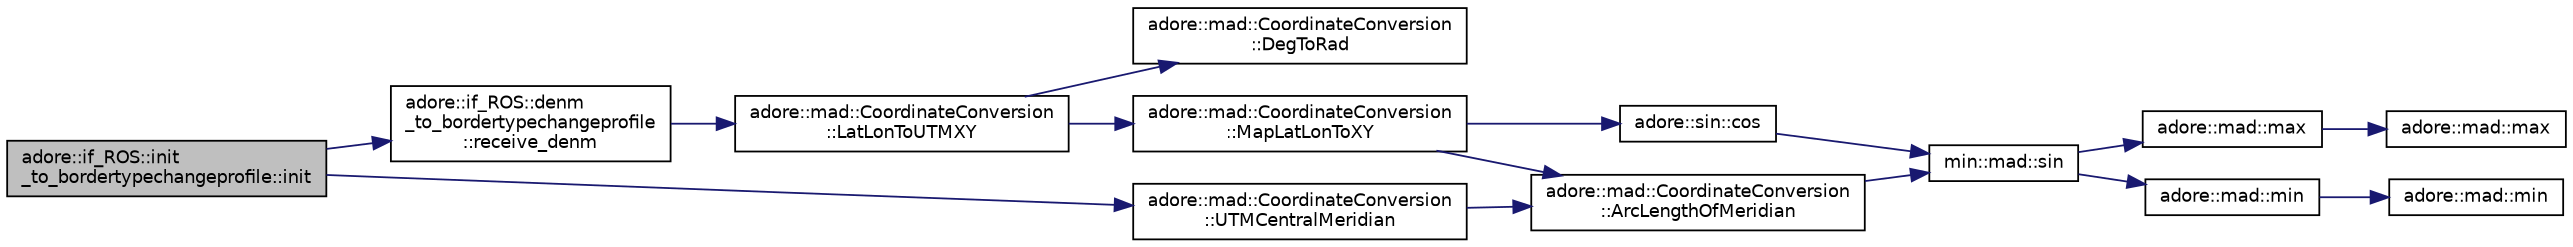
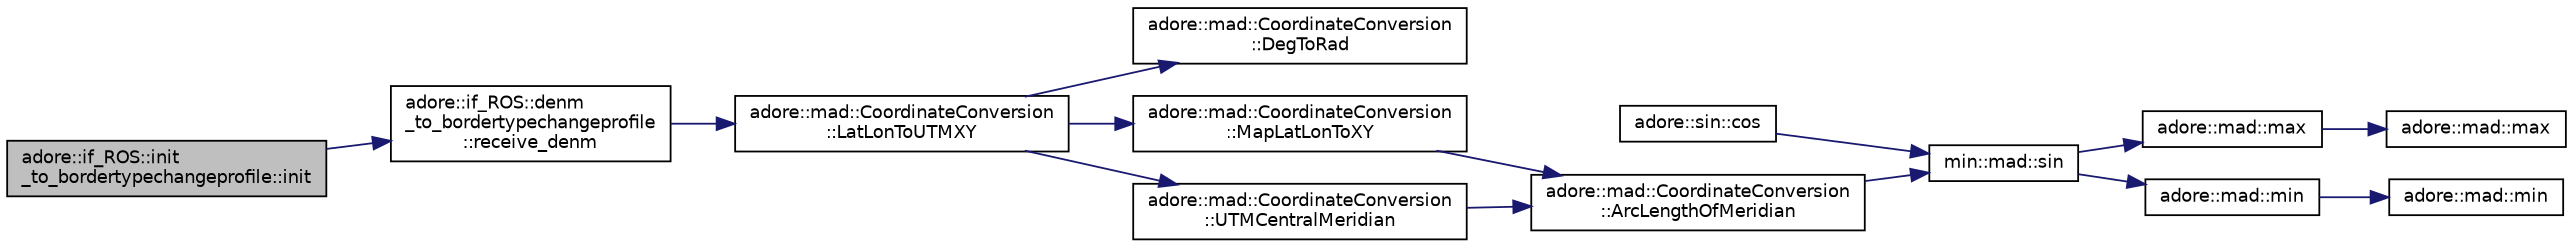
edge "adore::mad::CoordinateConversion ::MapLatLonToXY" -> "adore::sin::cos": removed
edge "adore::if_ROS::init _to_bordertypechangeprofile::init" -> "adore::mad::CoordinateConversion ::UTMCentralMeridian": now "adore::mad::CoordinateConversion ::LatLonToUTMXY" -> "adore::mad::CoordinateConversion ::UTMCentralMeridian"
